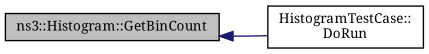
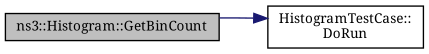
edge "HistogramTestCase:: DoRun" -> "ns3::Histogram::GetBinCount": reversed
